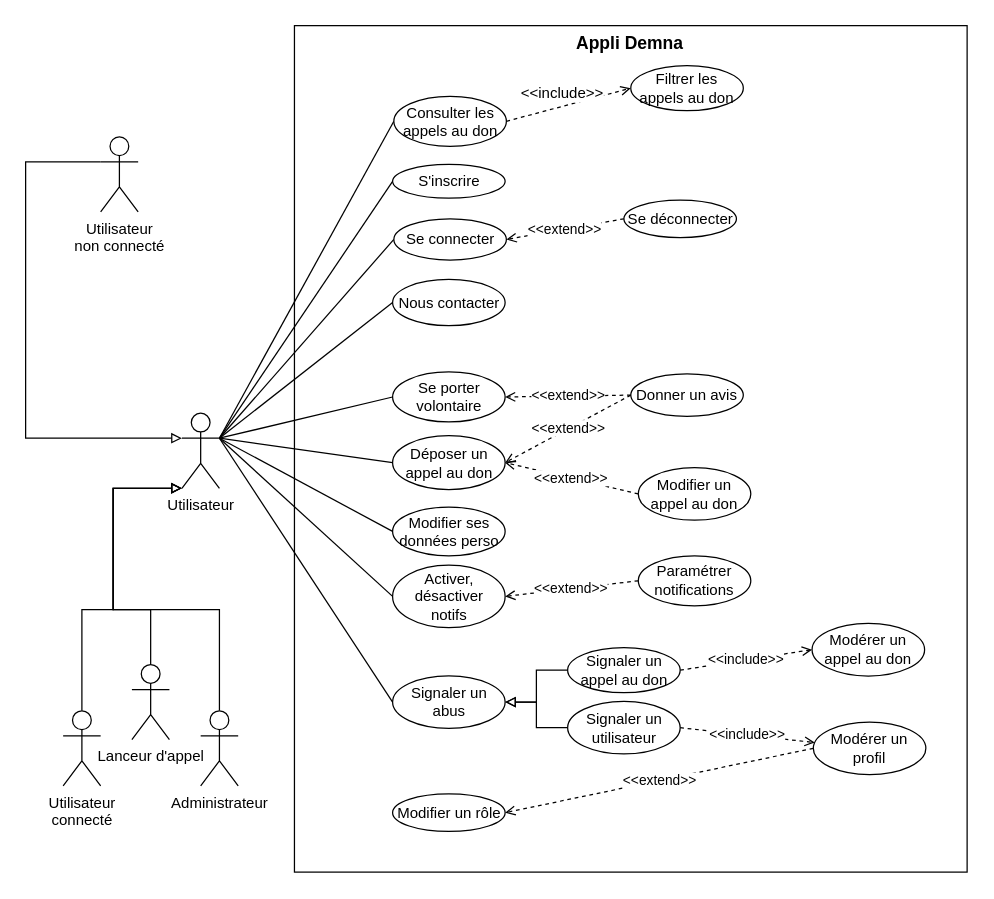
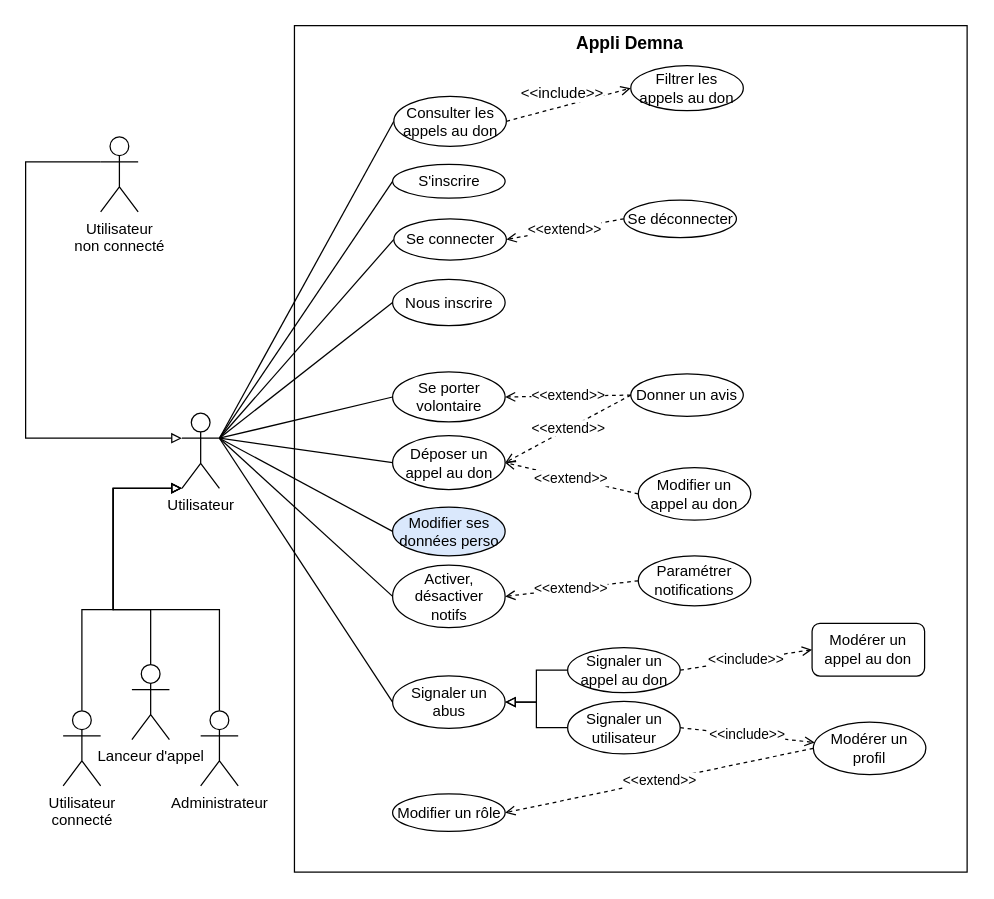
node "Nous contacter": label "Nous contacter" -> "Nous inscrire"
node "Modifier ses données perso": fillcolor #ffffff -> #dae8fc
node "Modérer un appel au don": shape ellipse -> rounded rectangle
